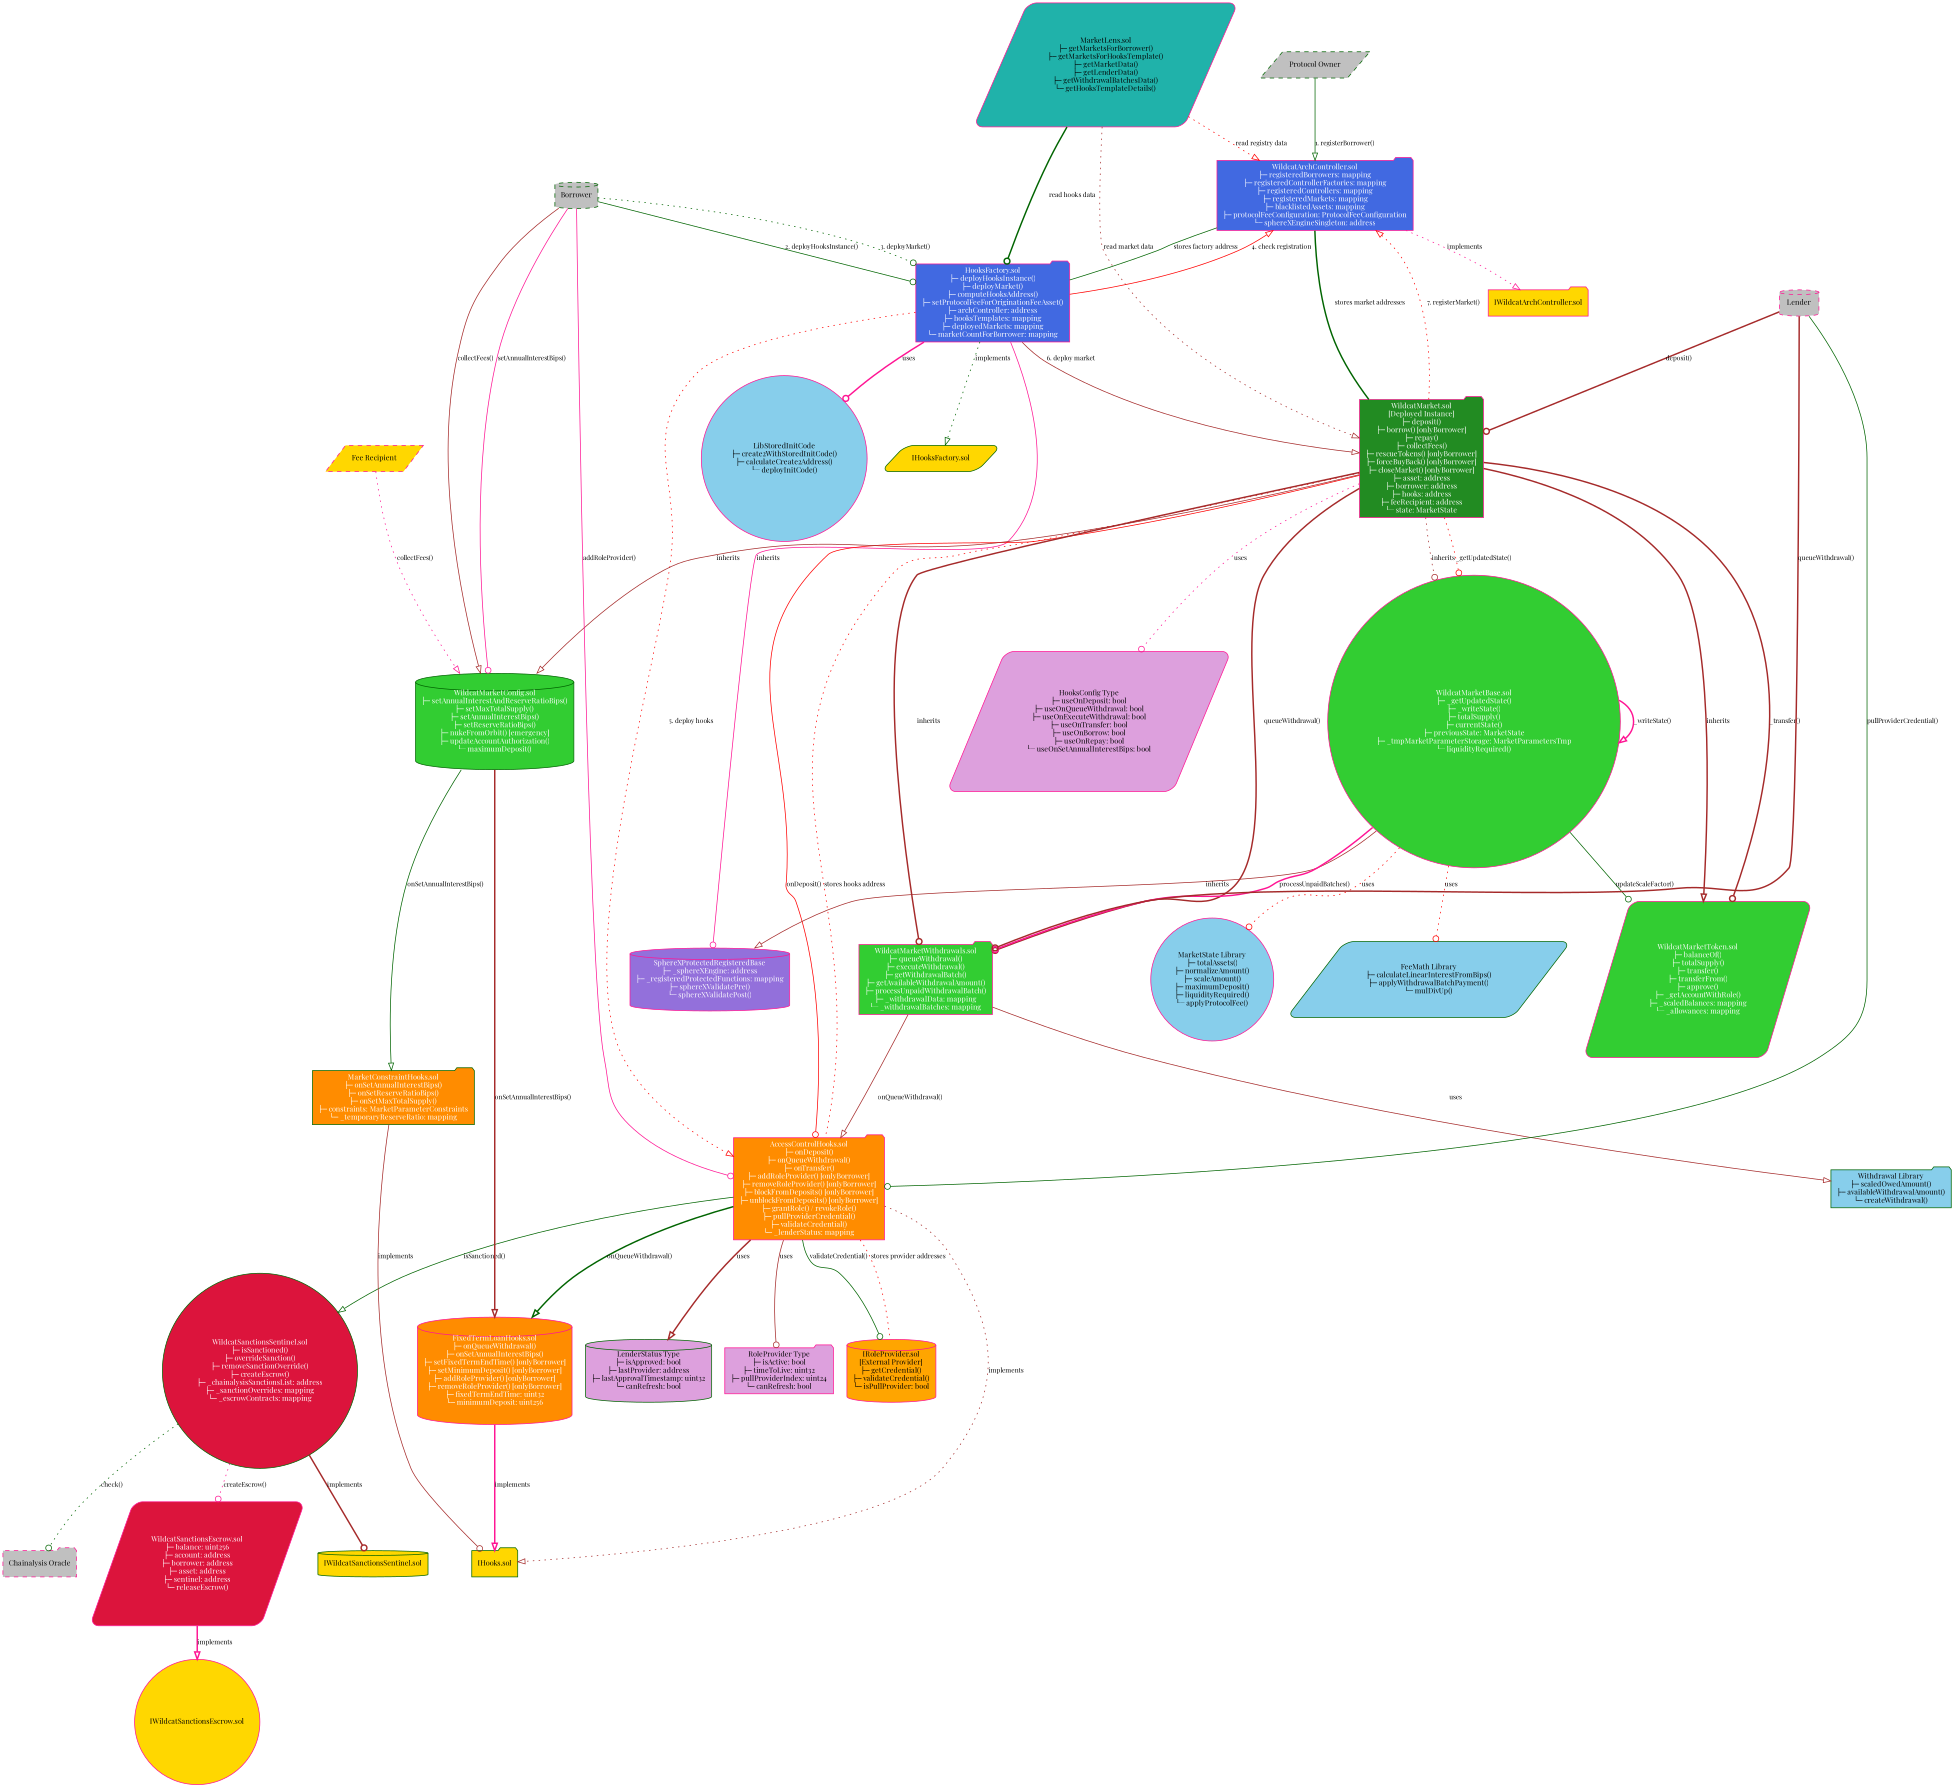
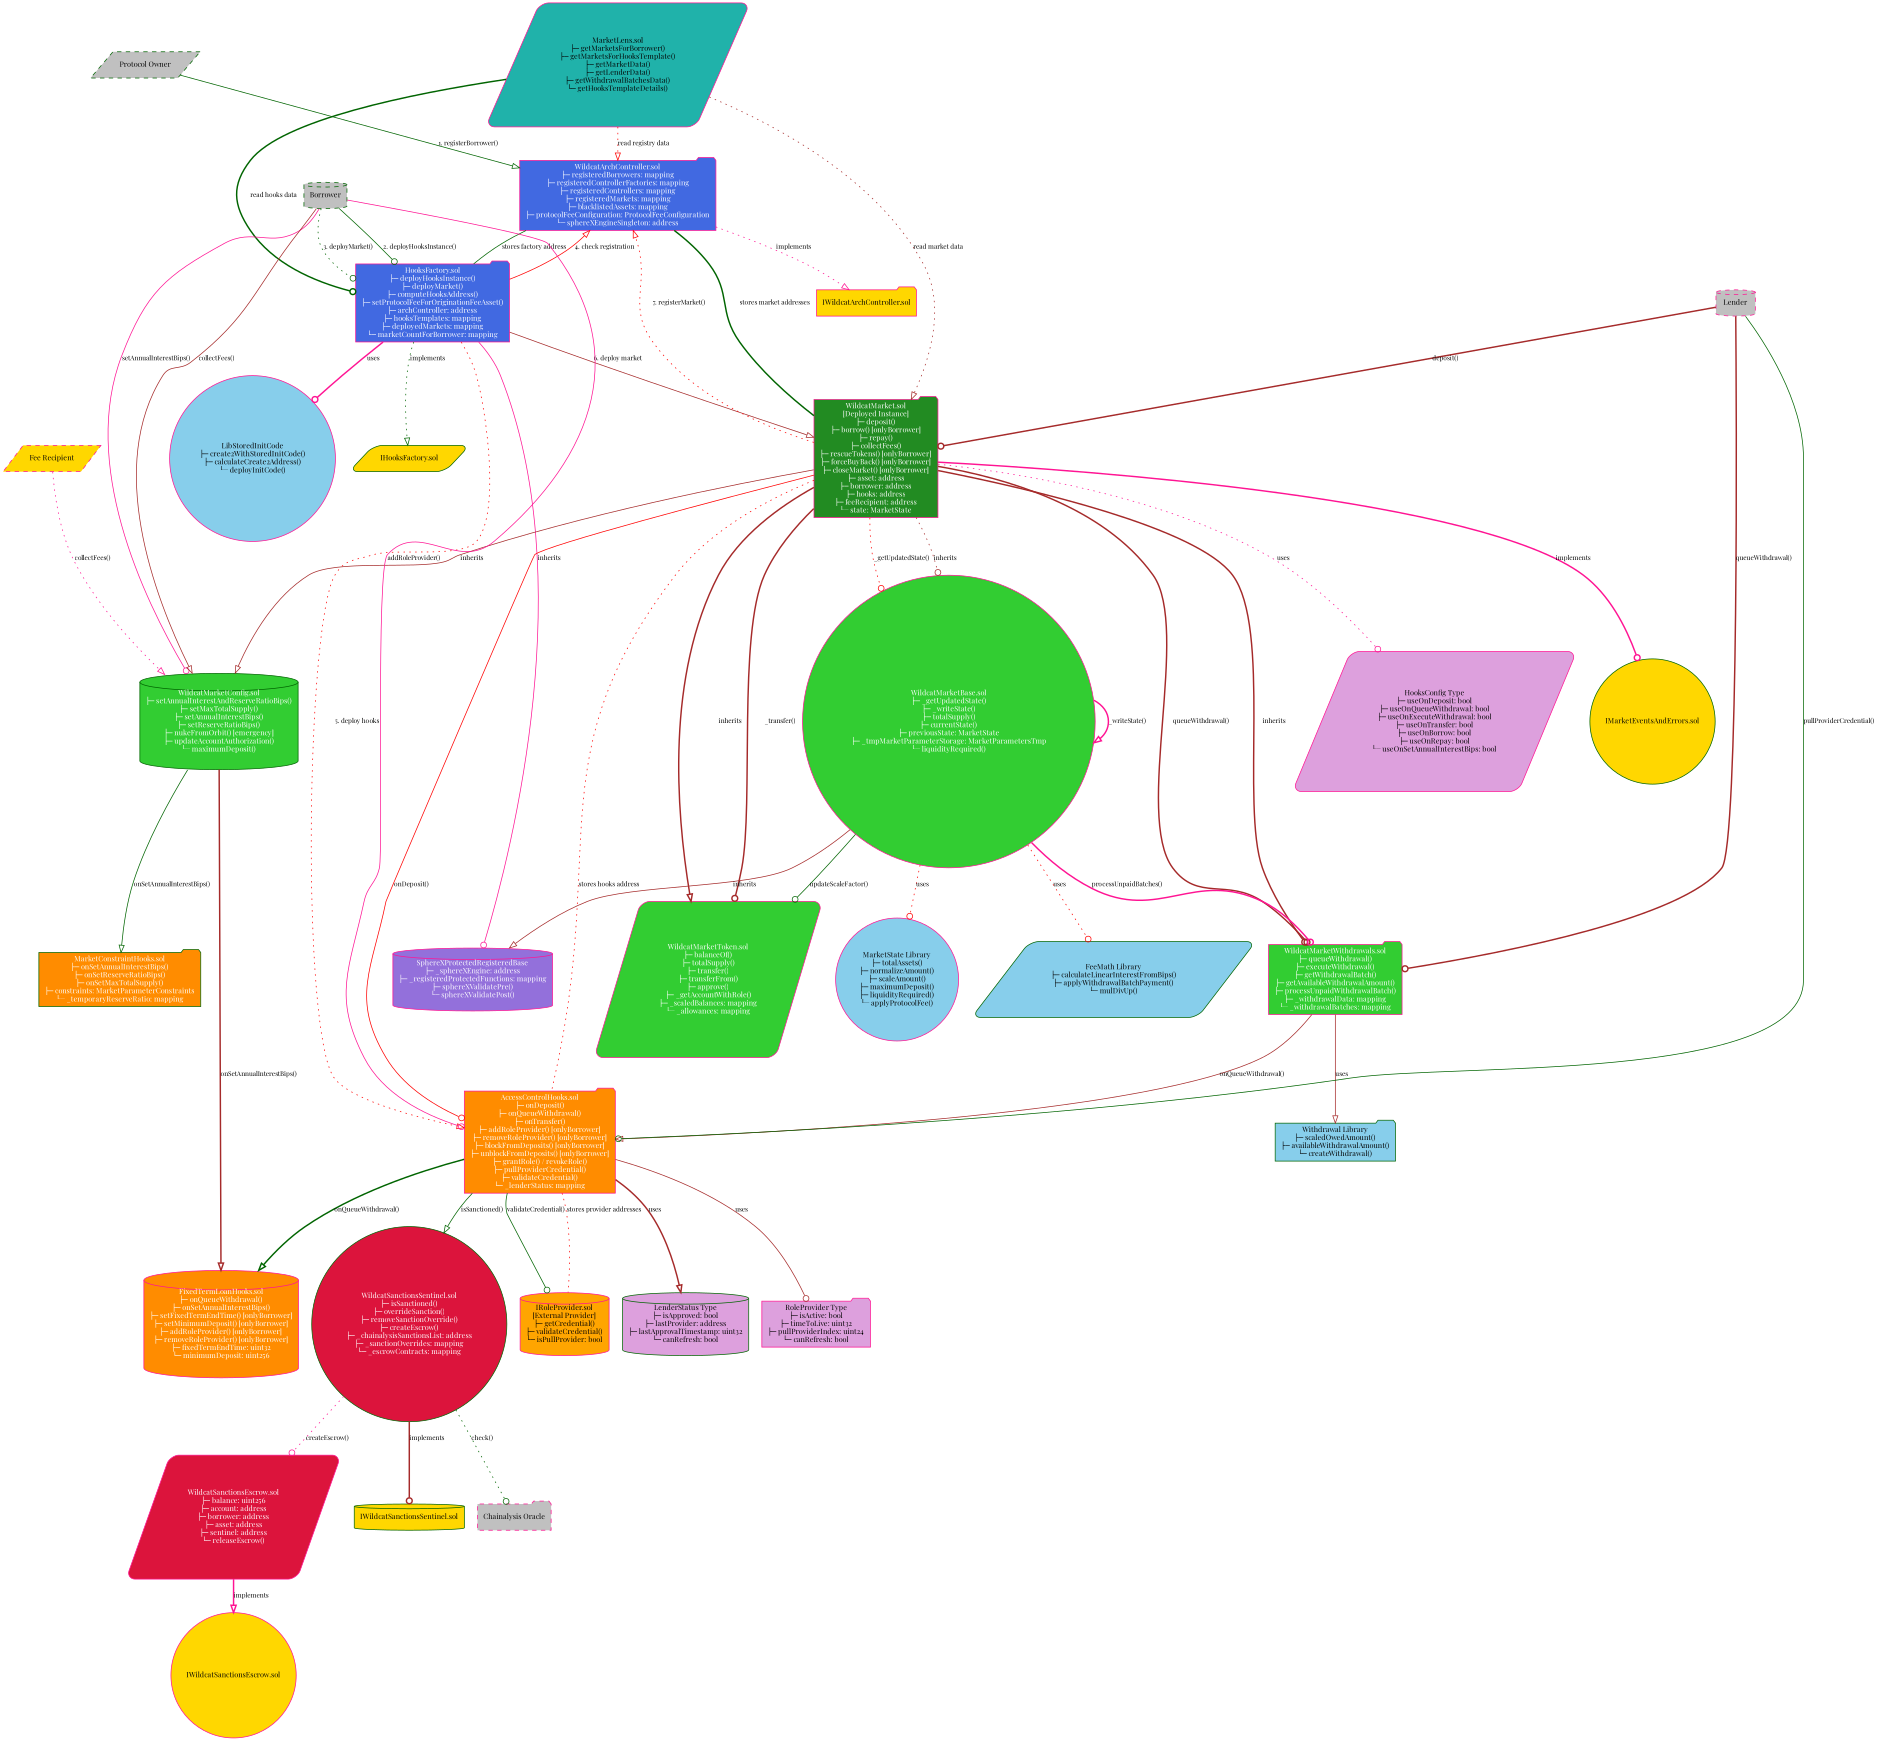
node "IMarketEventsAndErrors.sol": added
node "IHooks.sol": removed
